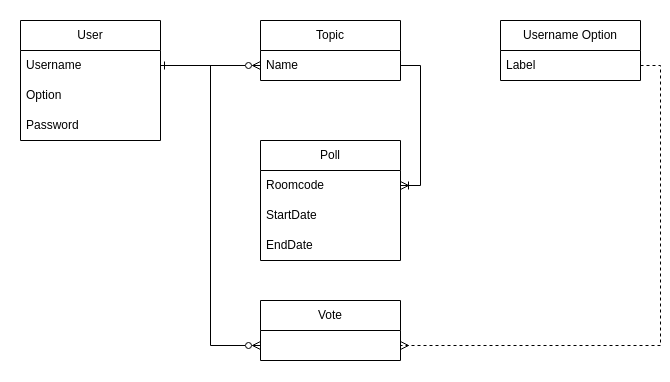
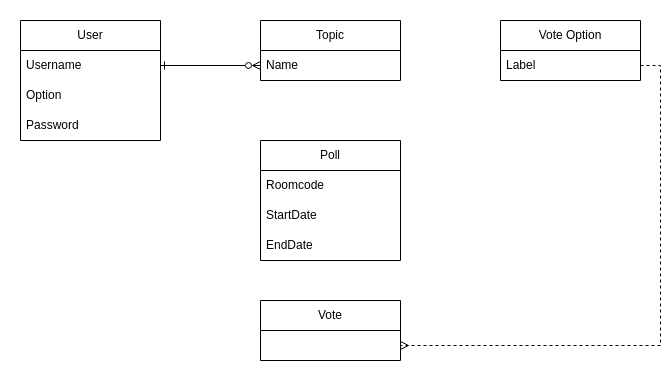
node "Username Option": label "Username Option" -> "Vote Option"
edge "Name" -> "Roomcode": removed
edge "Username" -> "Vote": removed
